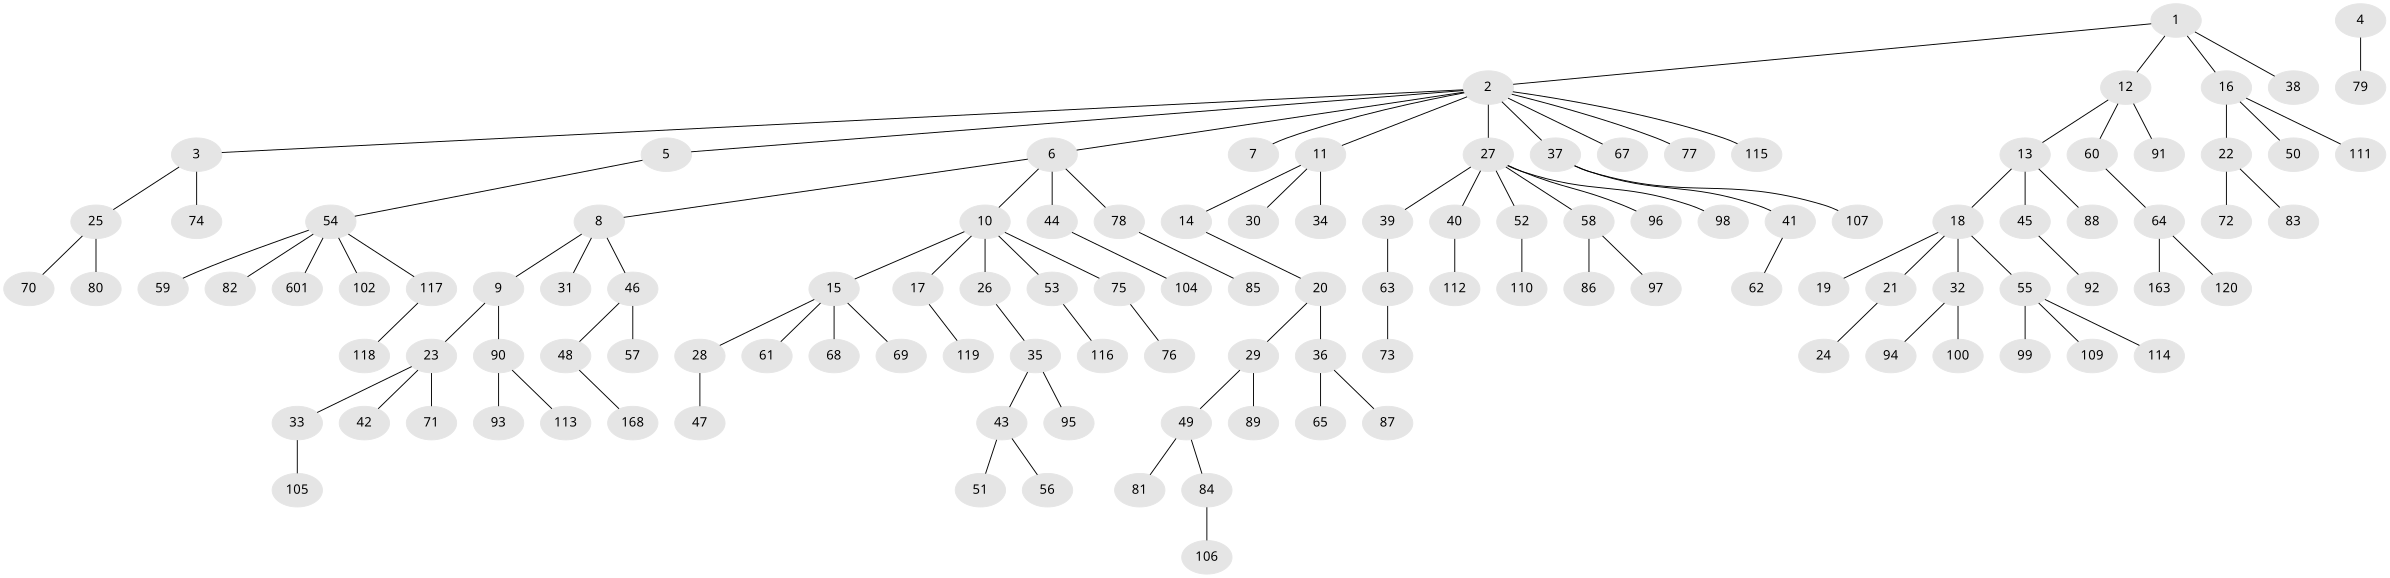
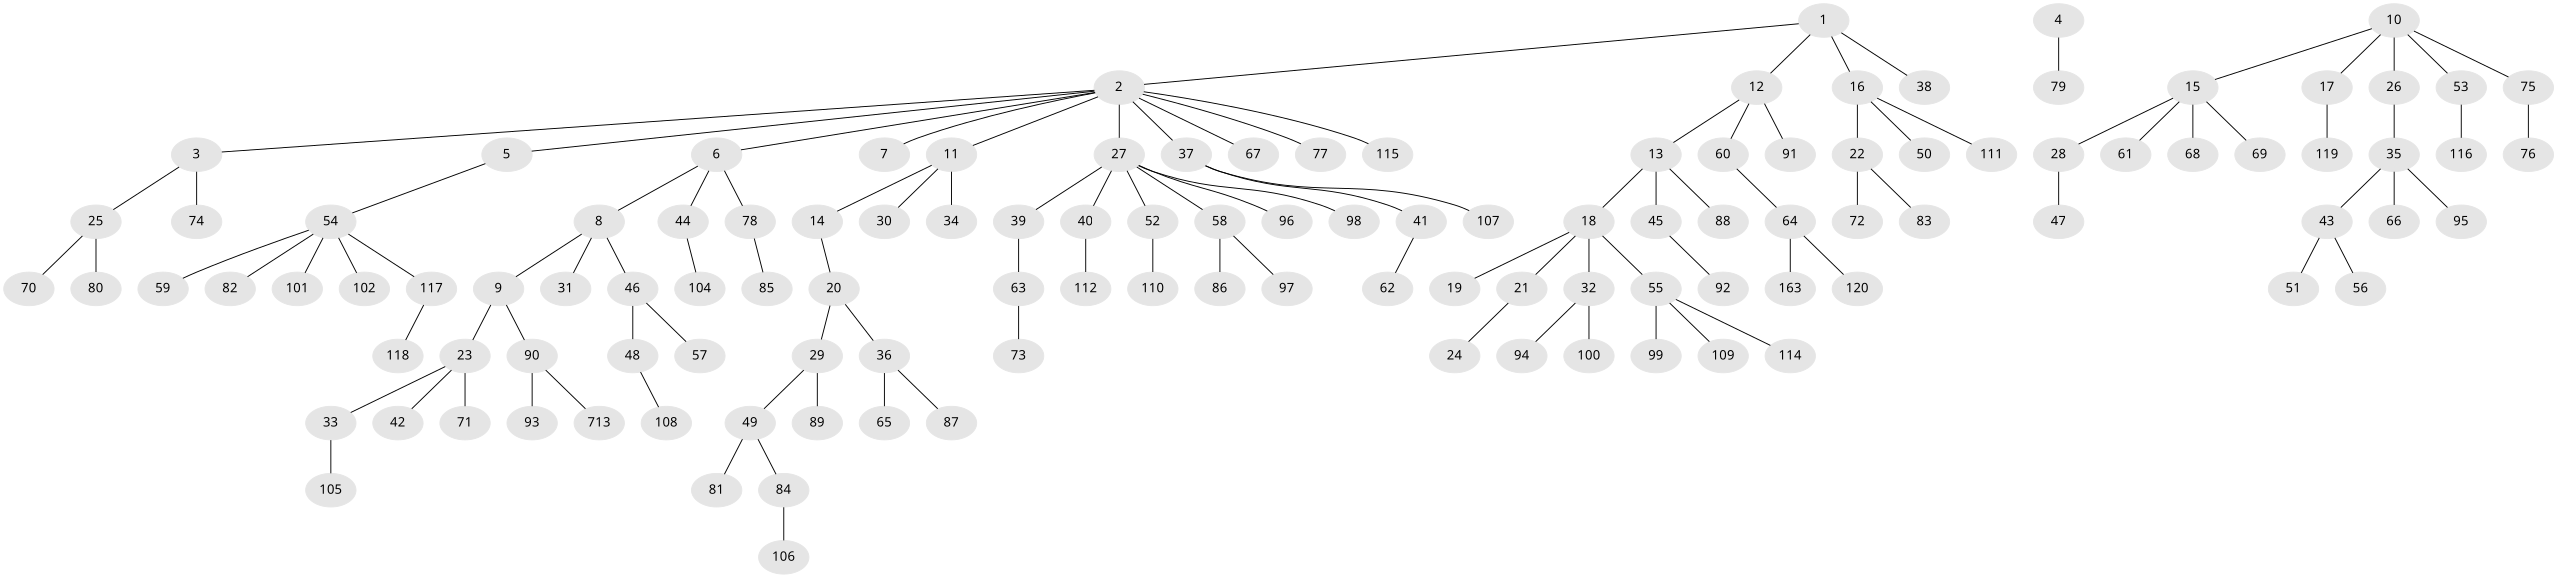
edge "6" -- "10": removed
node "66": added
node "601": label "601" -> "101"
node "113": label "113" -> "713"
node "168": label "168" -> "108"
